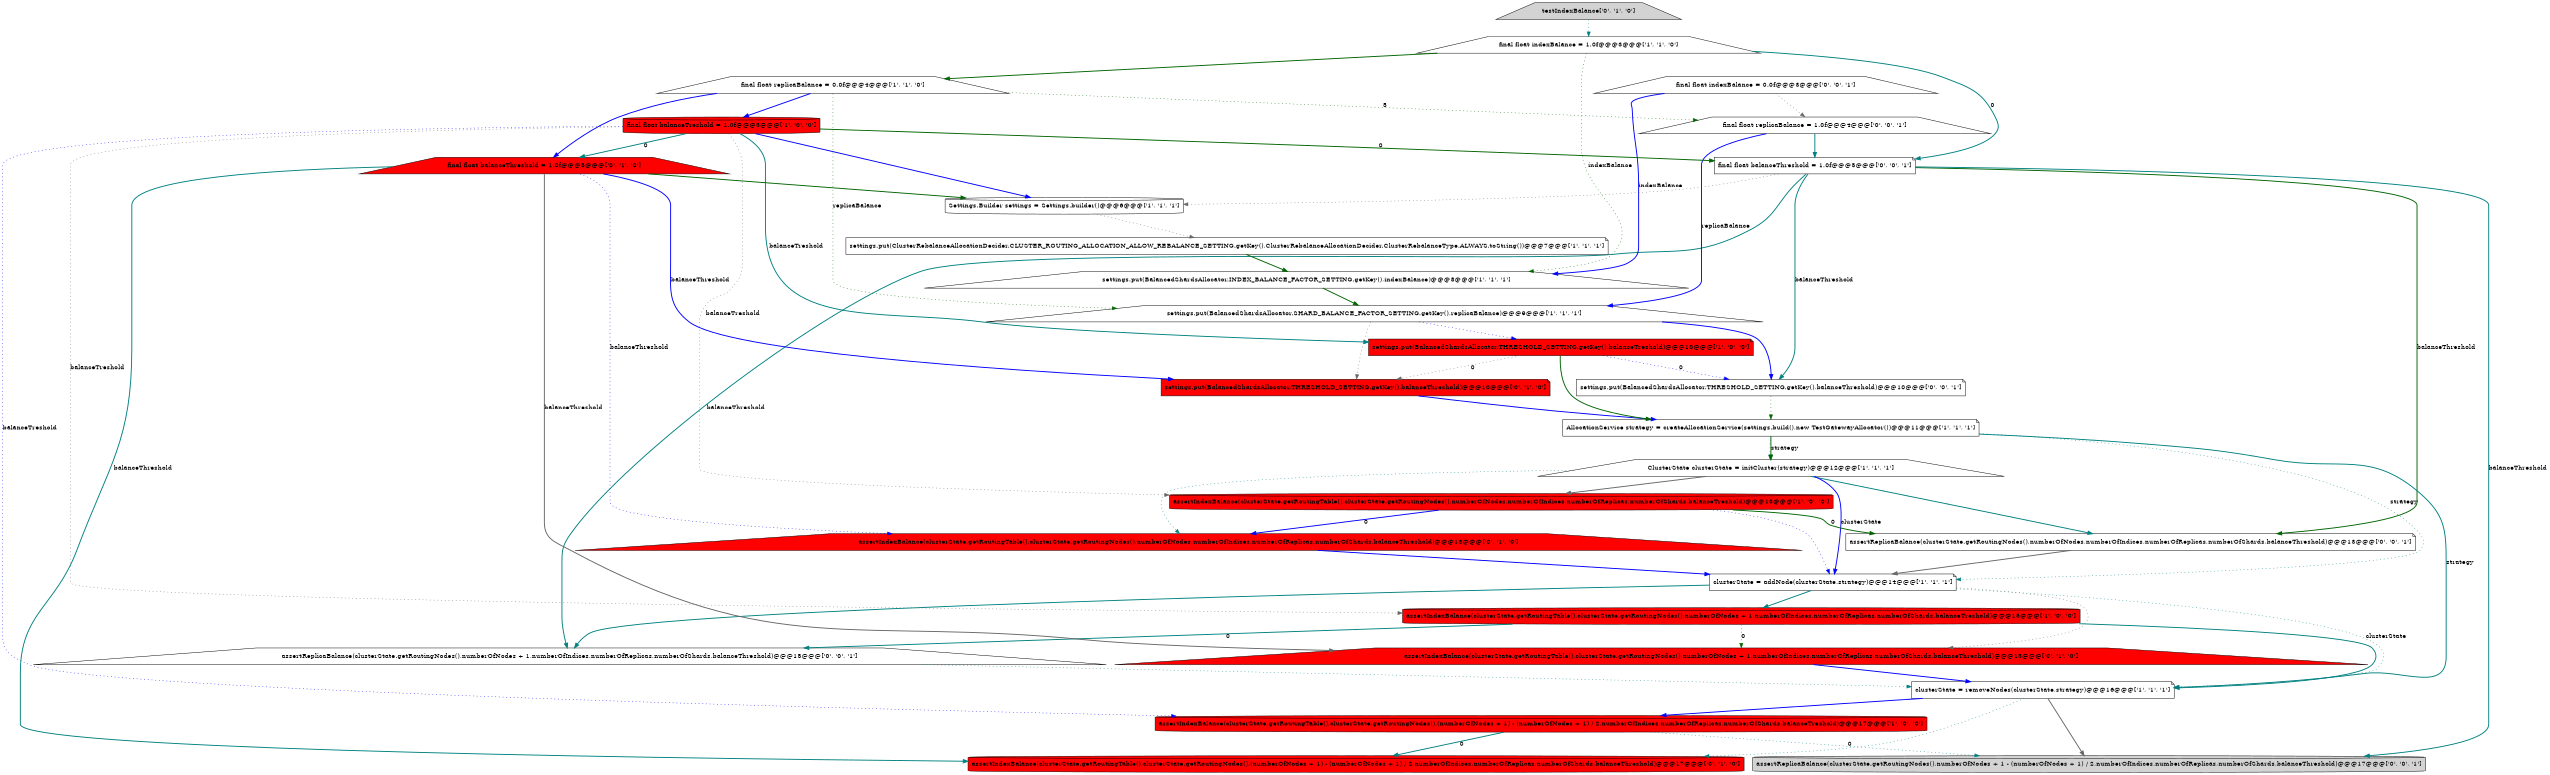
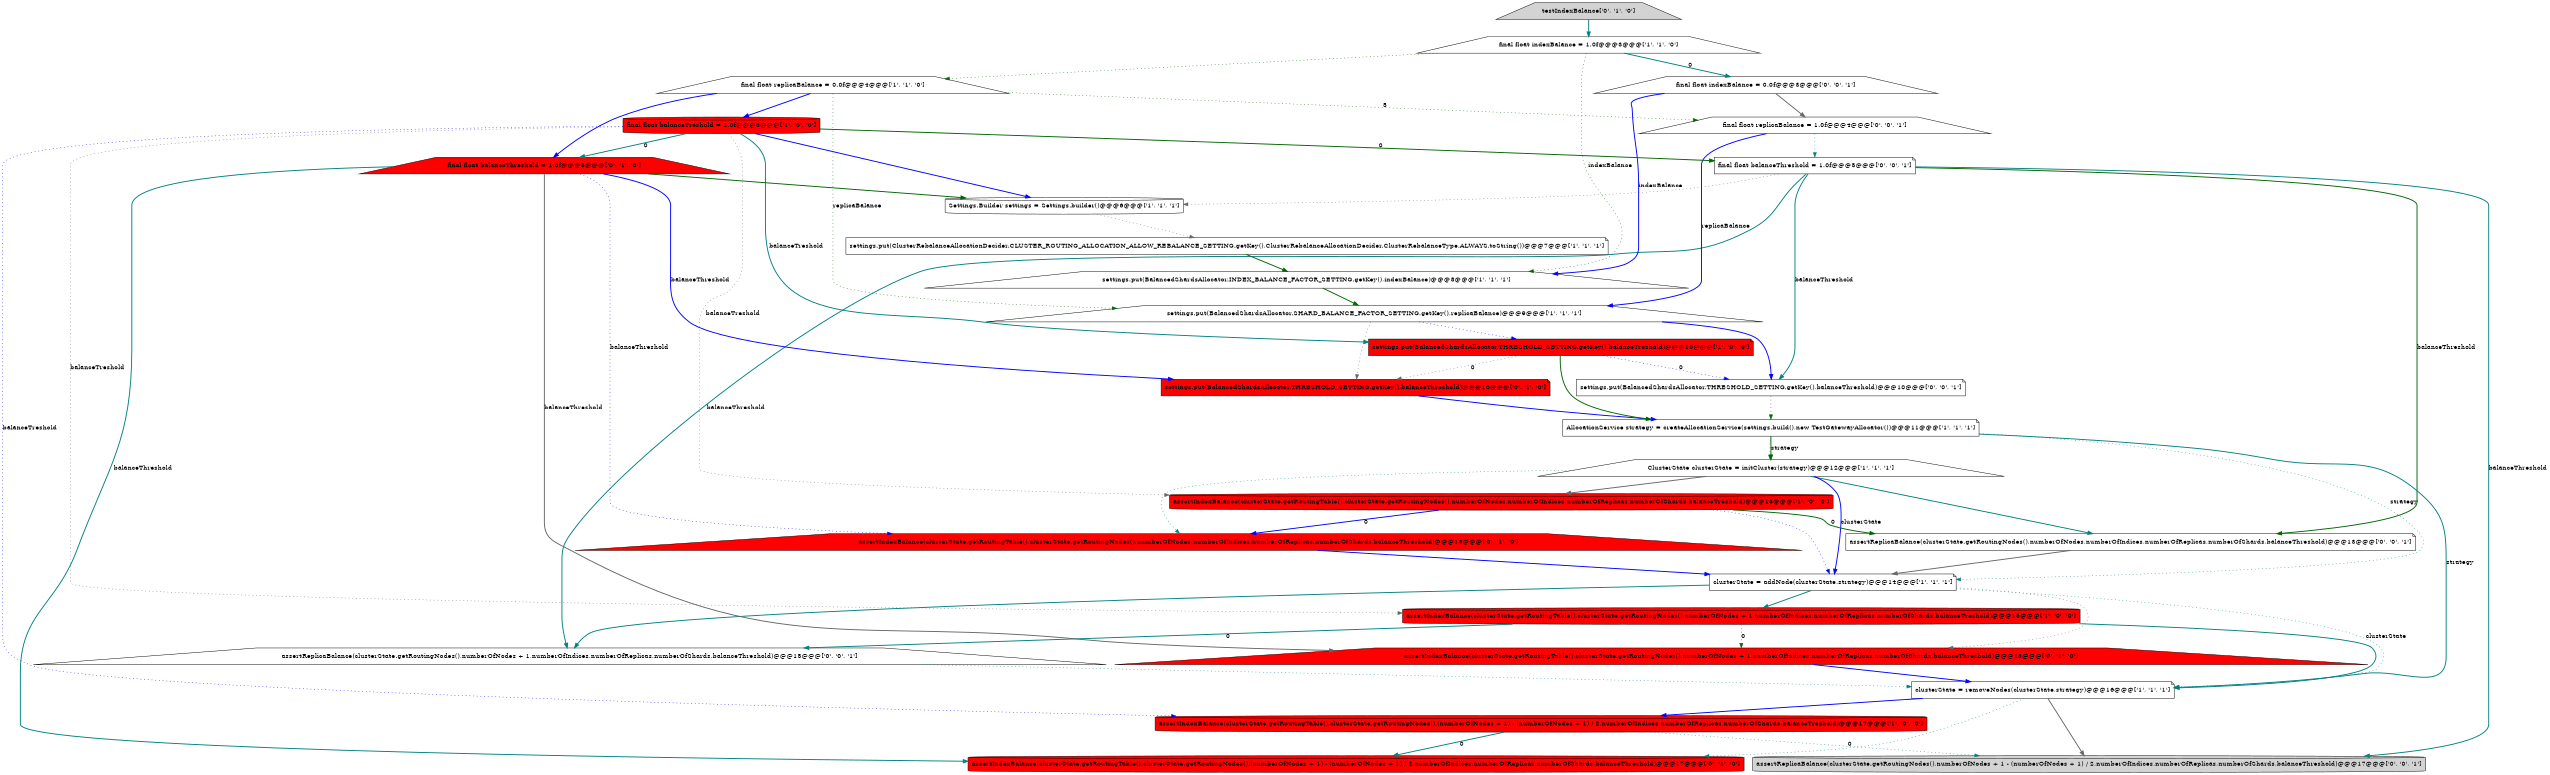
edge "testIndexBalance['0', '1', '0']" -> "final float indexBalance = 1.0f@@@3@@@['1', '1', '0']": style dotted -> bold
edge "final float indexBalance = 1.0f@@@3@@@['1', '1', '0']" -> "final float replicaBalance = 0.0f@@@4@@@['1', '1', '0']": style bold -> dotted
edge "final float indexBalance = 1.0f@@@3@@@['1', '1', '0']" -> "final float balanceThreshold = 1.0f@@@5@@@['0', '0', '1']": now "final float indexBalance = 1.0f@@@3@@@['1', '1', '0']" -> "final float indexBalance = 0.0f@@@3@@@['0', '0', '1']"
edge "final float indexBalance = 0.0f@@@3@@@['0', '0', '1']" -> "final float replicaBalance = 1.0f@@@4@@@['0', '0', '1']": style dotted -> bold
edge "final float replicaBalance = 1.0f@@@4@@@['0', '0', '1']" -> "final float balanceThreshold = 1.0f@@@5@@@['0', '0', '1']": style bold -> dotted
